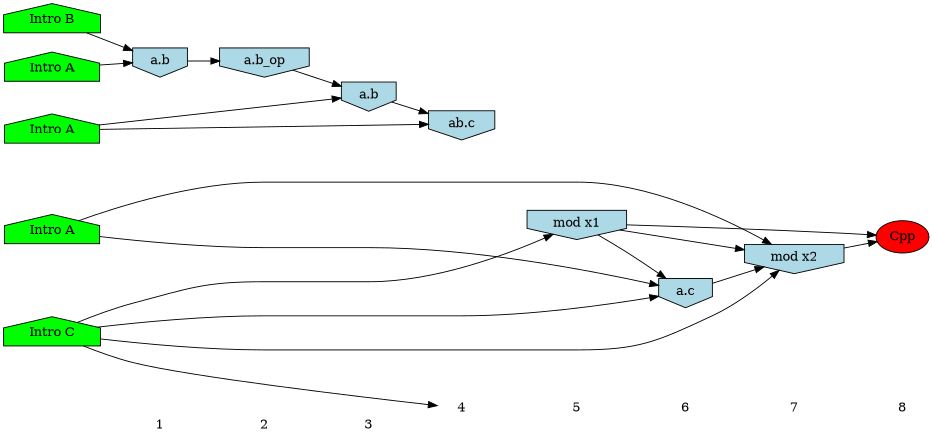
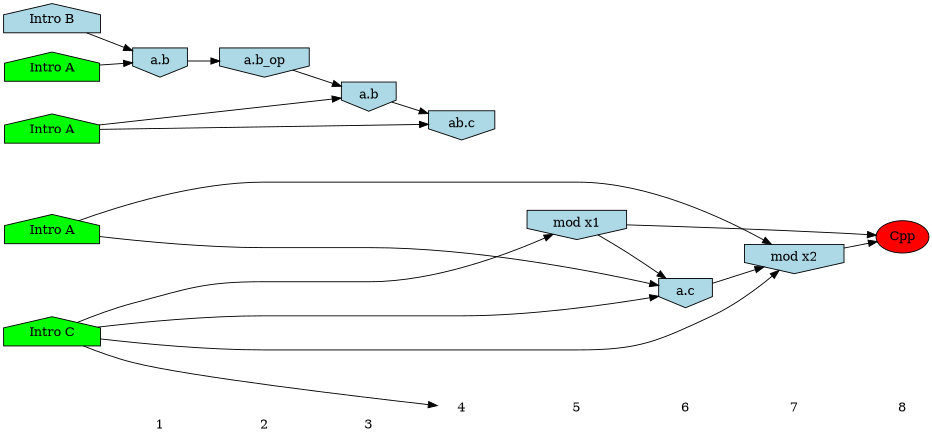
node "Intro B": fillcolor green -> lightblue
edge "mod x1" -> "mod x2": removed
